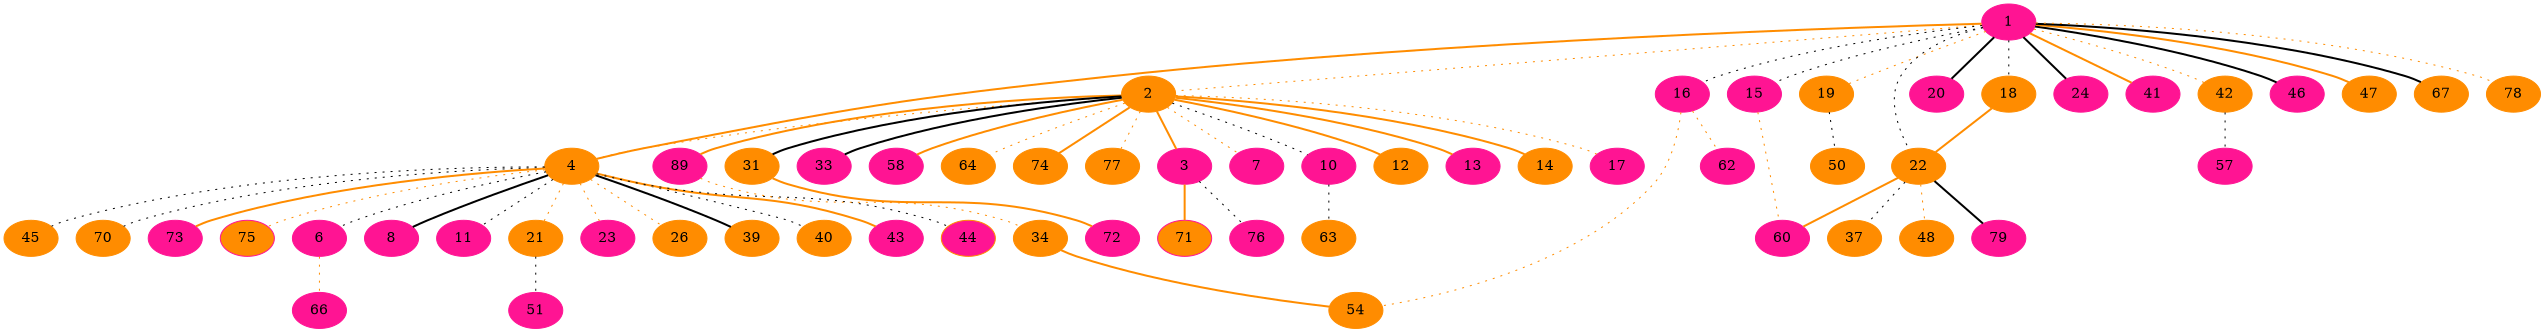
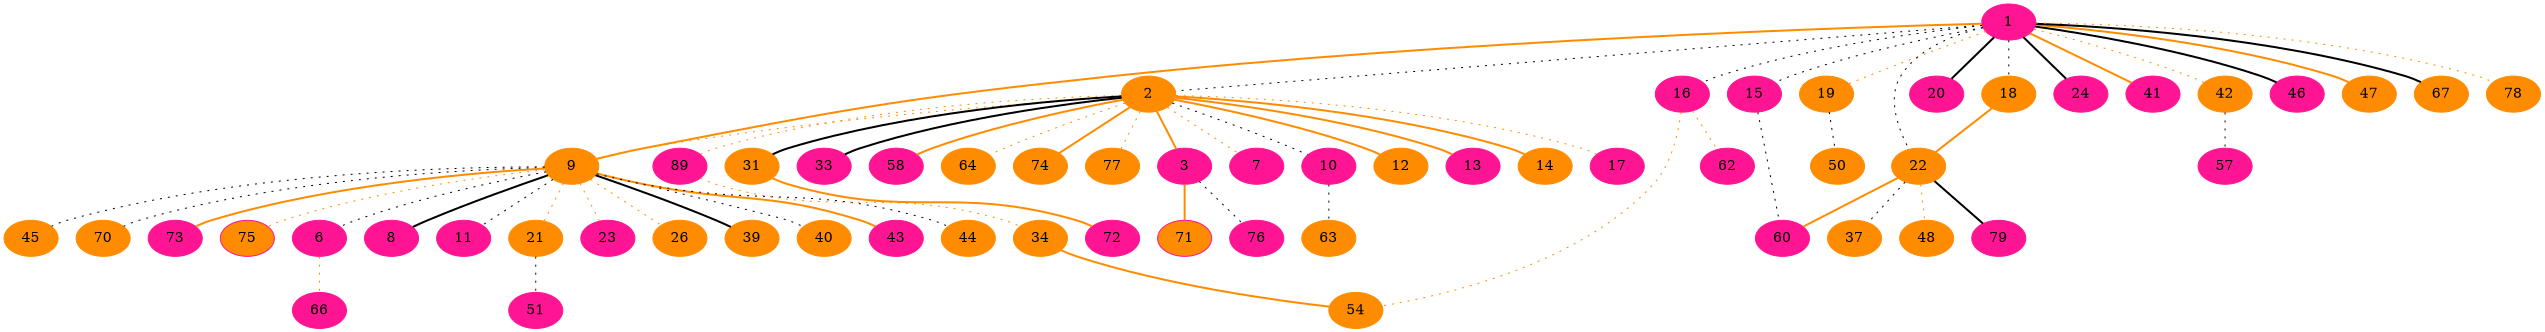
edge "1" -- "2": color darkorange -> black
edge "2" -- "89": style bold -> dotted
node "4": label "4" -> "9"
edge "15" -- "60": color darkorange -> black
node "44": fillcolor deeppink -> darkorange
